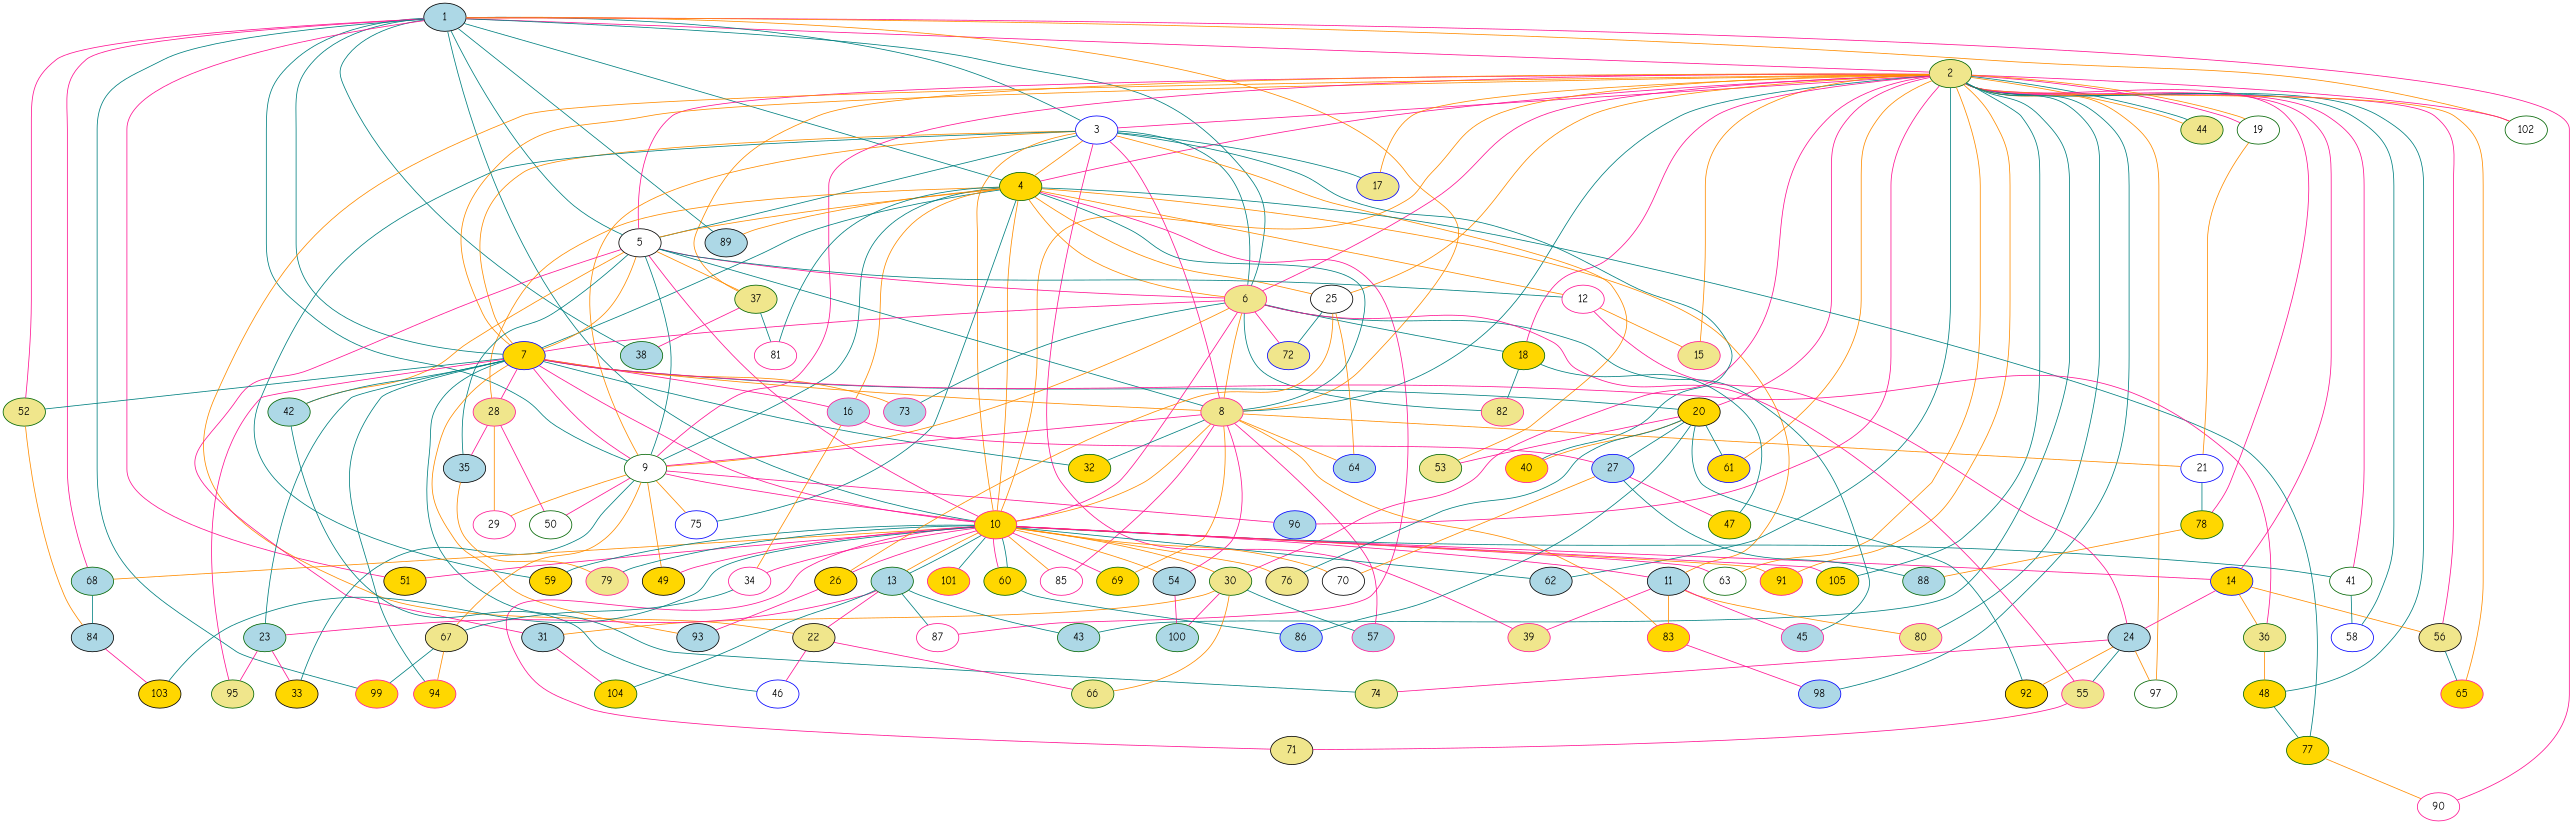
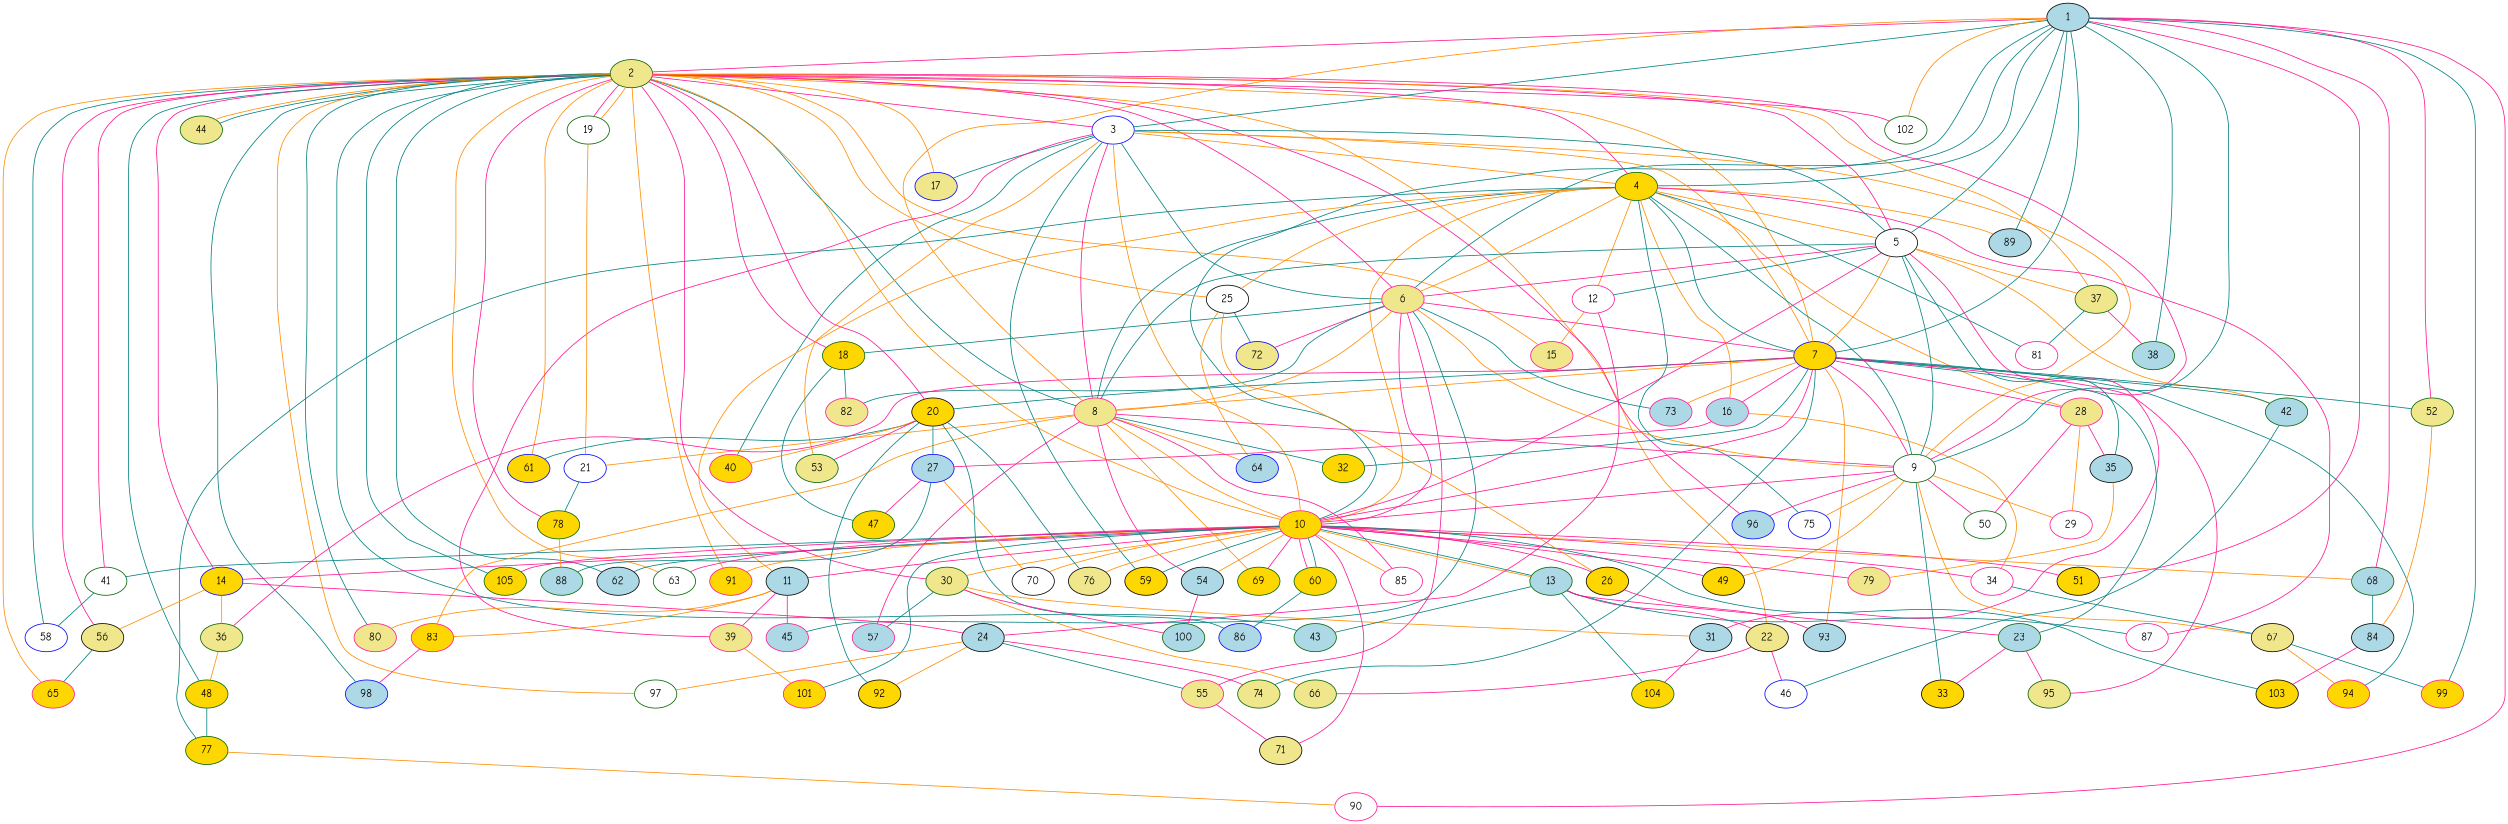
edge "10" -- "79": color teal -> deeppink
edge "39" -- "101": added
